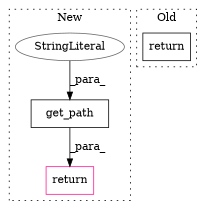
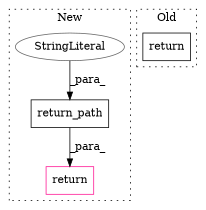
node "get_path": label "get_path" -> "return_path"
